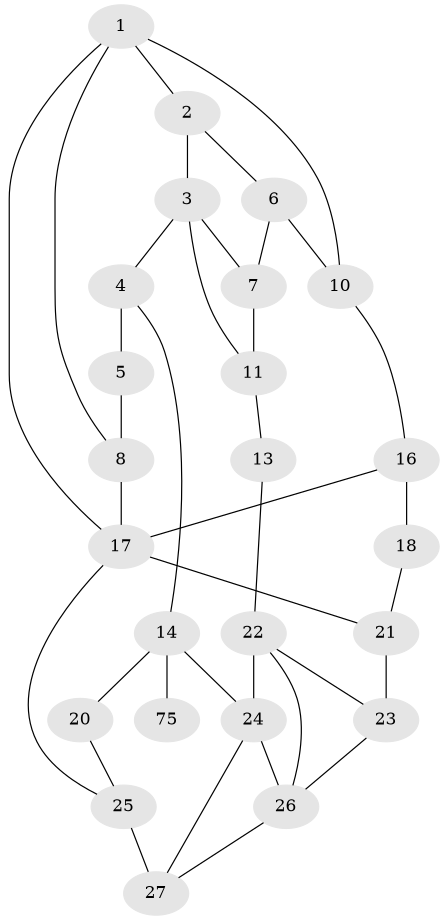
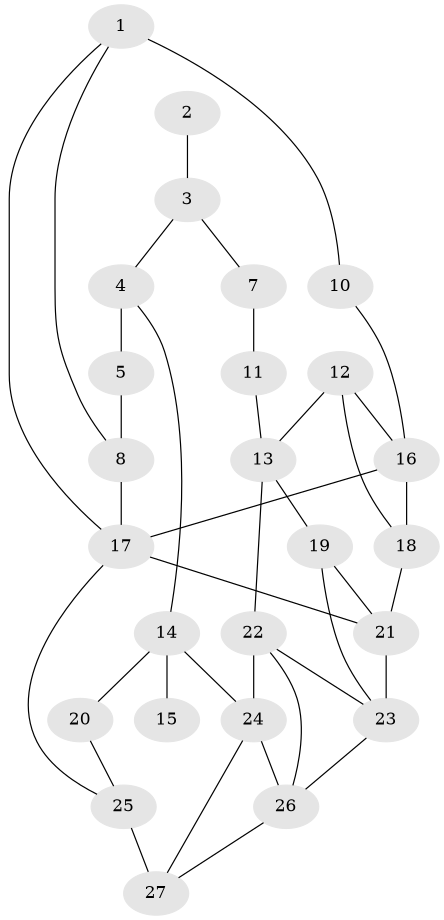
edge "1" -- "2": removed
node "6": removed
edge "3" -- "11": removed
node "12": added
node "19": added
node "75": label "75" -> "15"
